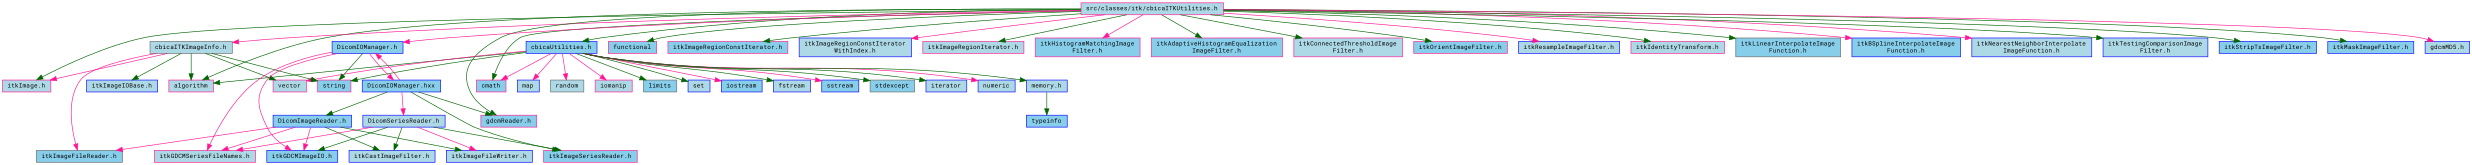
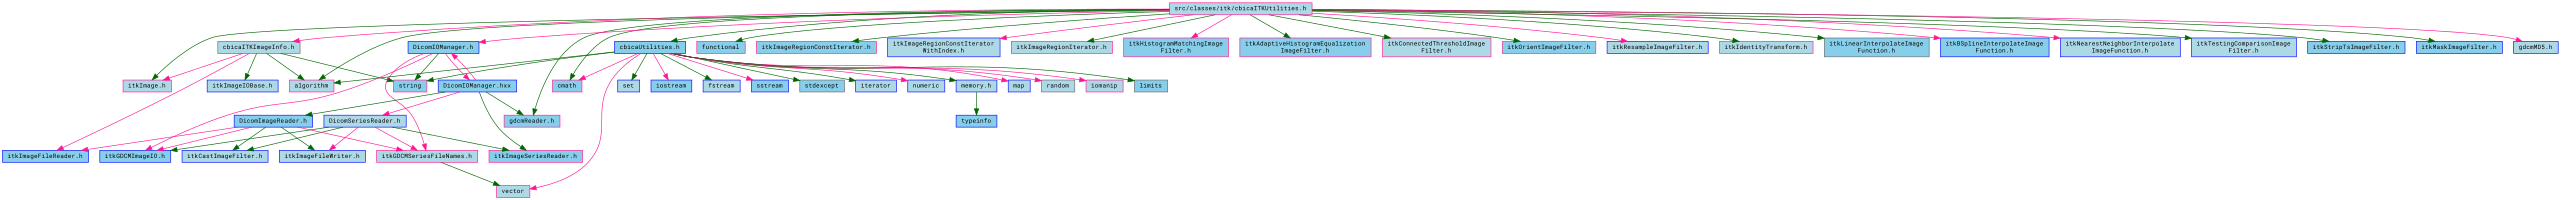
edge "cbicaITKImageInfo.h" -> "vector": now "itkGDCMSeriesFileNames.h" -> "vector"
node "itkImageFileReader.h": color gray40 -> blue
